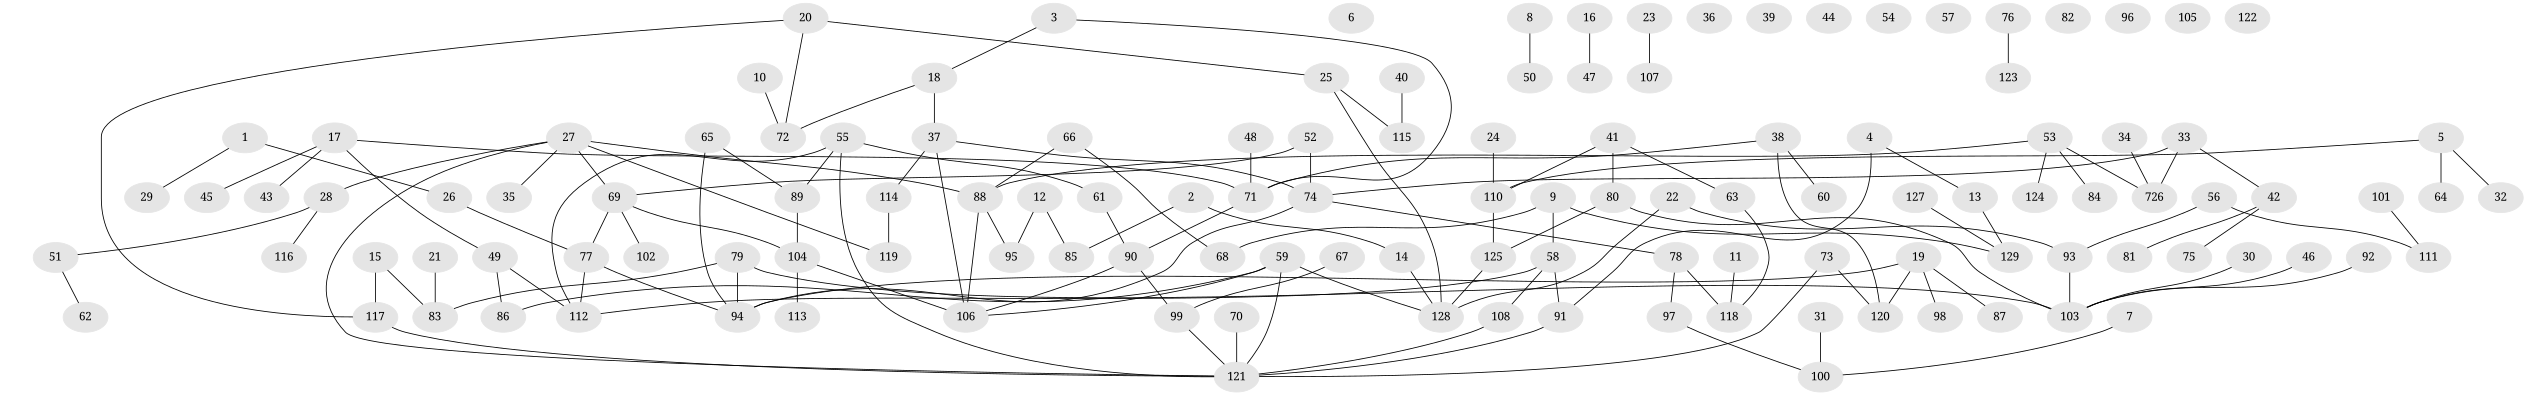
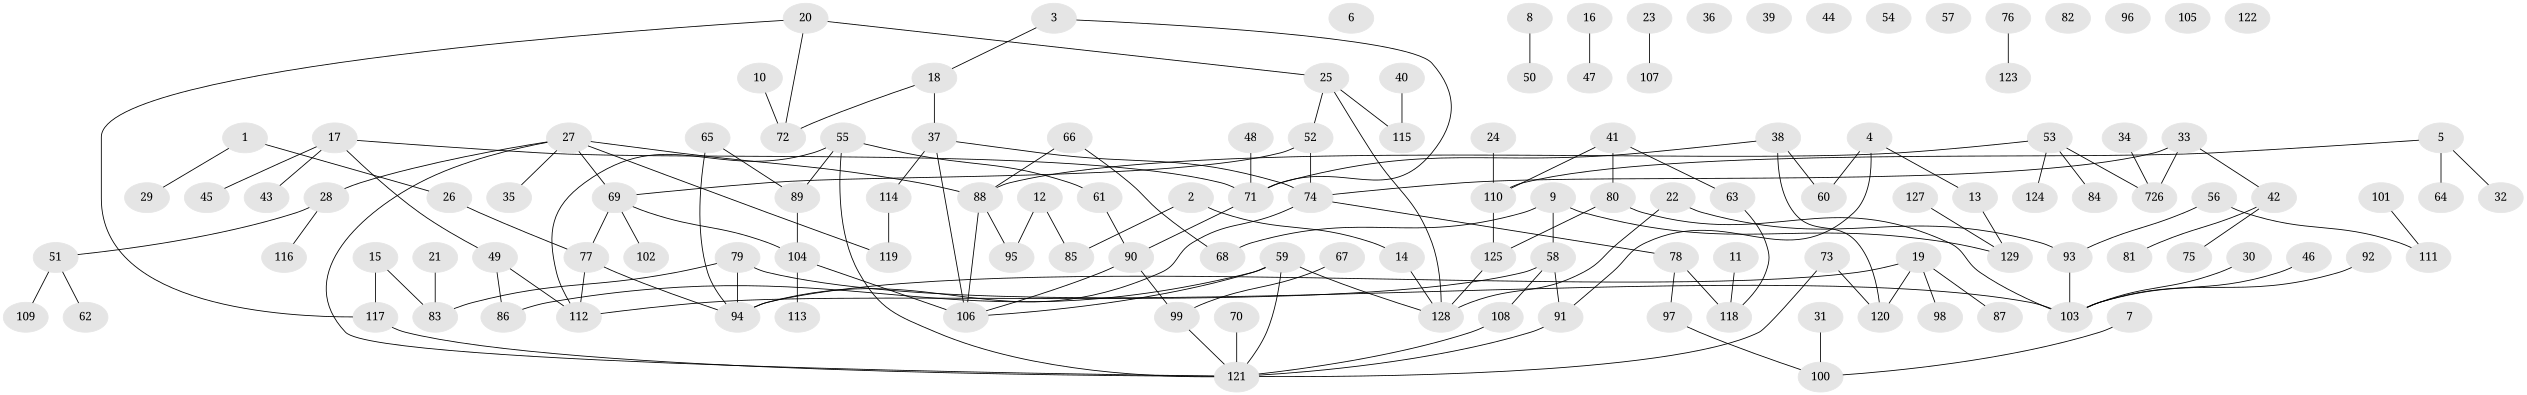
edge "25" -- "52": added
edge "4" -- "60": added
node "109": added
